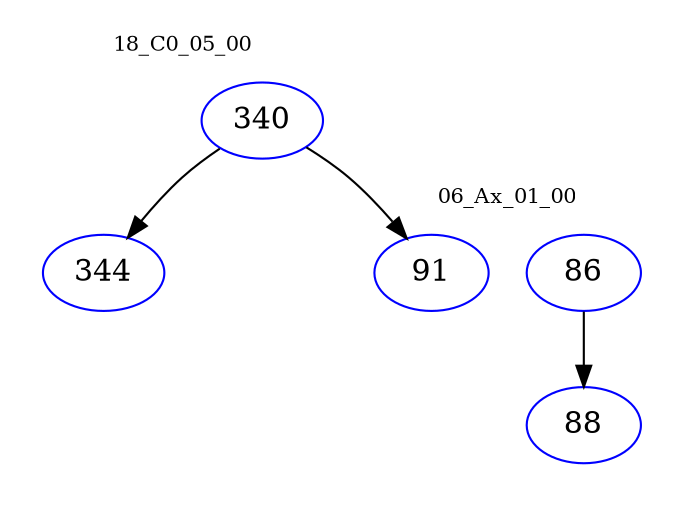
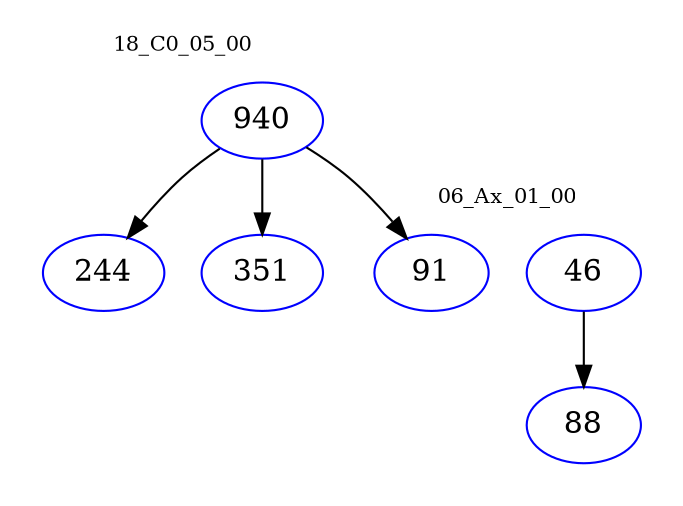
node "340": label "340" -> "940"
node "344": label "344" -> "244"
node "351": added
node "86": label "86" -> "46"
